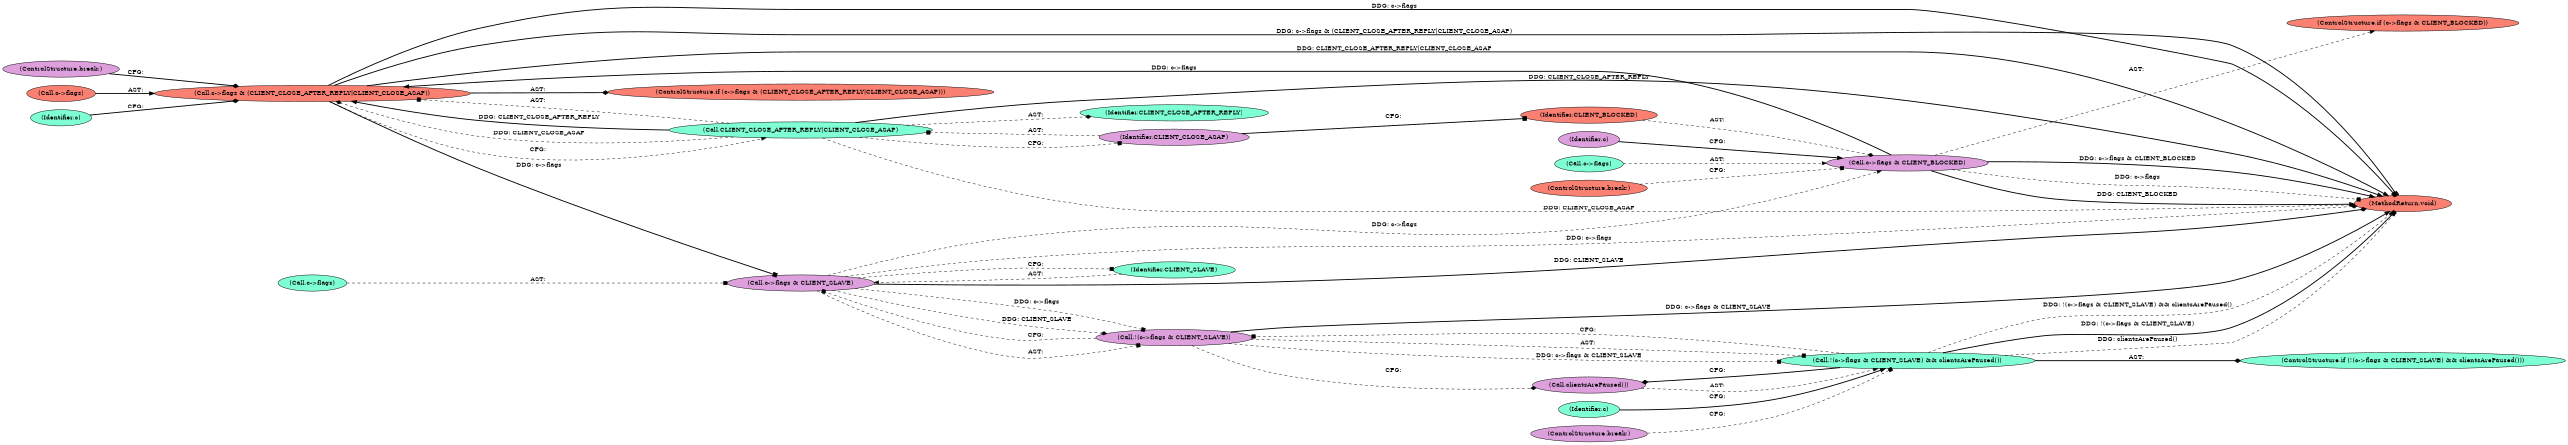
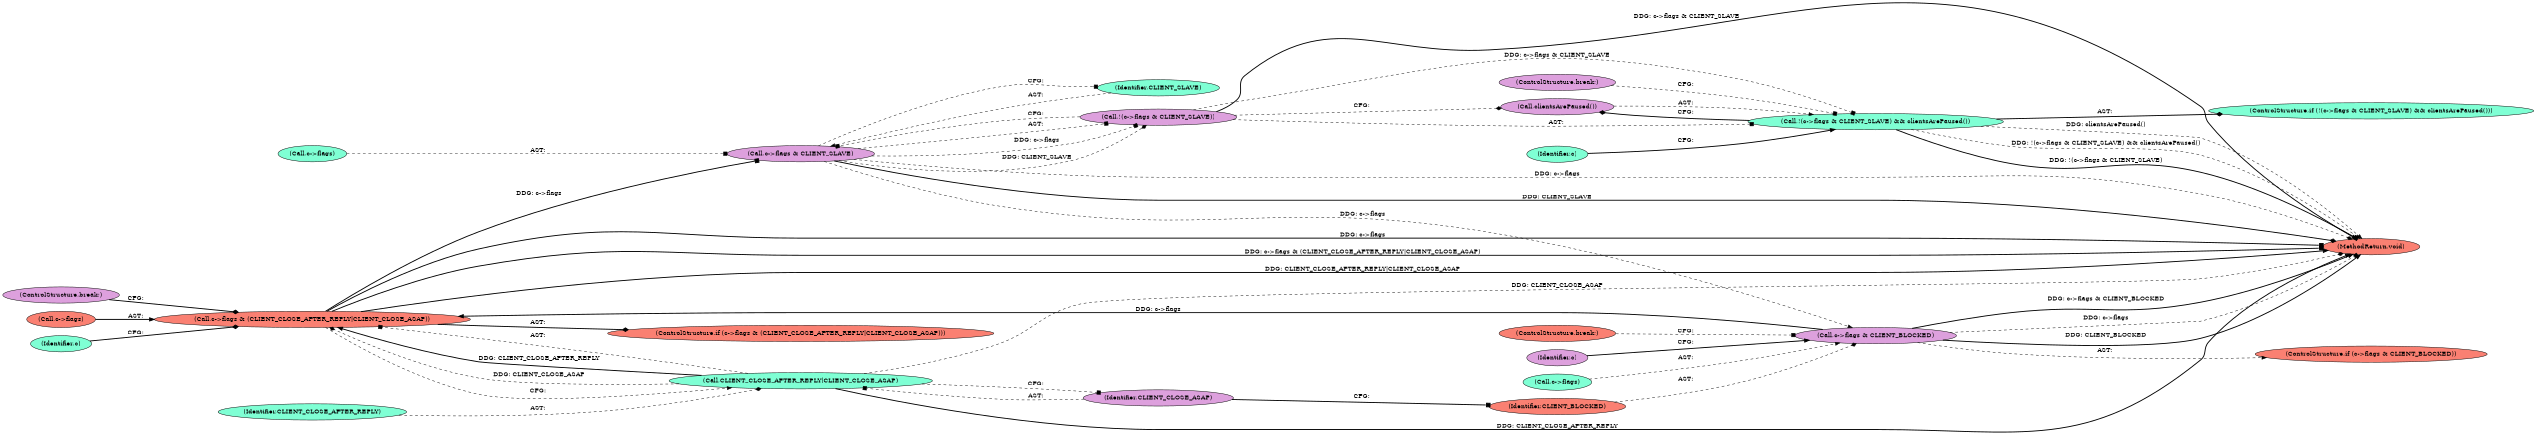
edge "(Call,CLIENT_CLOSE_AFTER_REPLY|CLIENT_CLOSE_ASAP)" -> "(Identifier,CLIENT_CLOSE_AFTER_REPLY)": reversed
edge "(Call,!(c->flags & CLIENT_SLAVE) && clientsArePaused())" -> "(Call,!(c->flags & CLIENT_SLAVE))": removed, label "CFG:"
